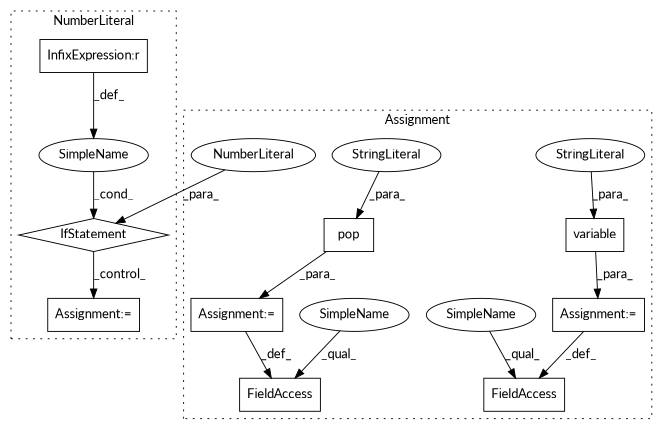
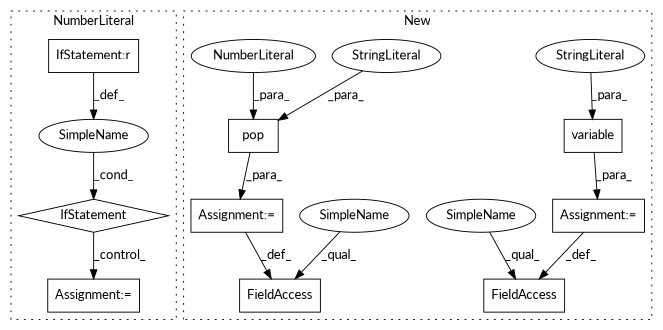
node "InfixExpression:r": label "InfixExpression:r" -> "IfStatement:r"
cluster "Assignment": label "Assignment" -> "New"
edge "NumberLiteral" -> "IfStatement": now "NumberLiteral" -> "pop"
